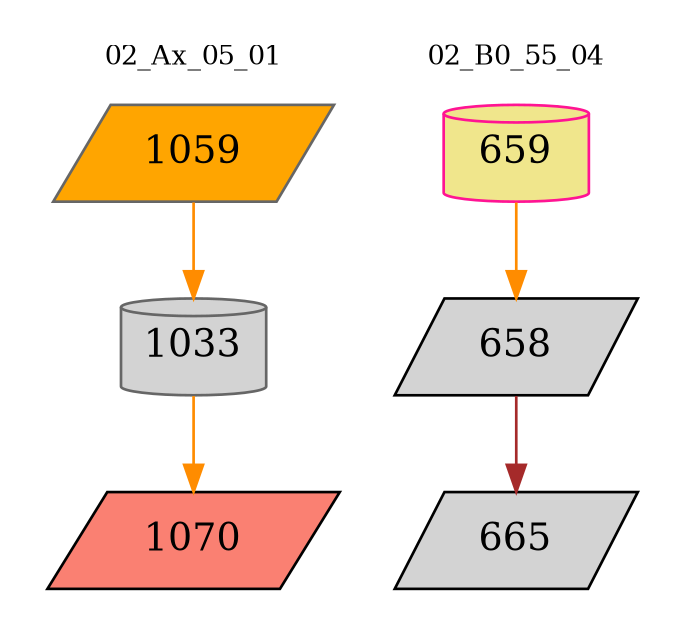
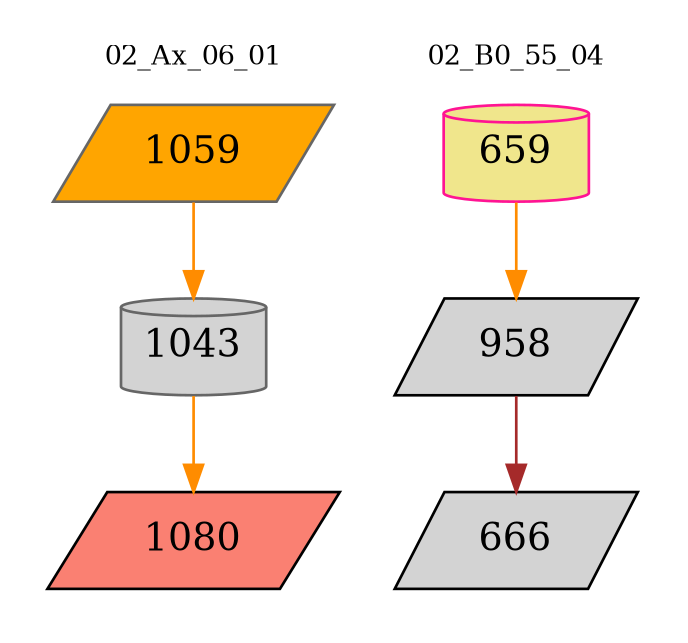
cluster "02_Ax_05_01": label "02_Ax_05_01" -> "02_Ax_06_01"
node "1033": label "1033" -> "1043"
node "658": label "658" -> "958"
node "1070": label "1070" -> "1080"
node "665": label "665" -> "666"
